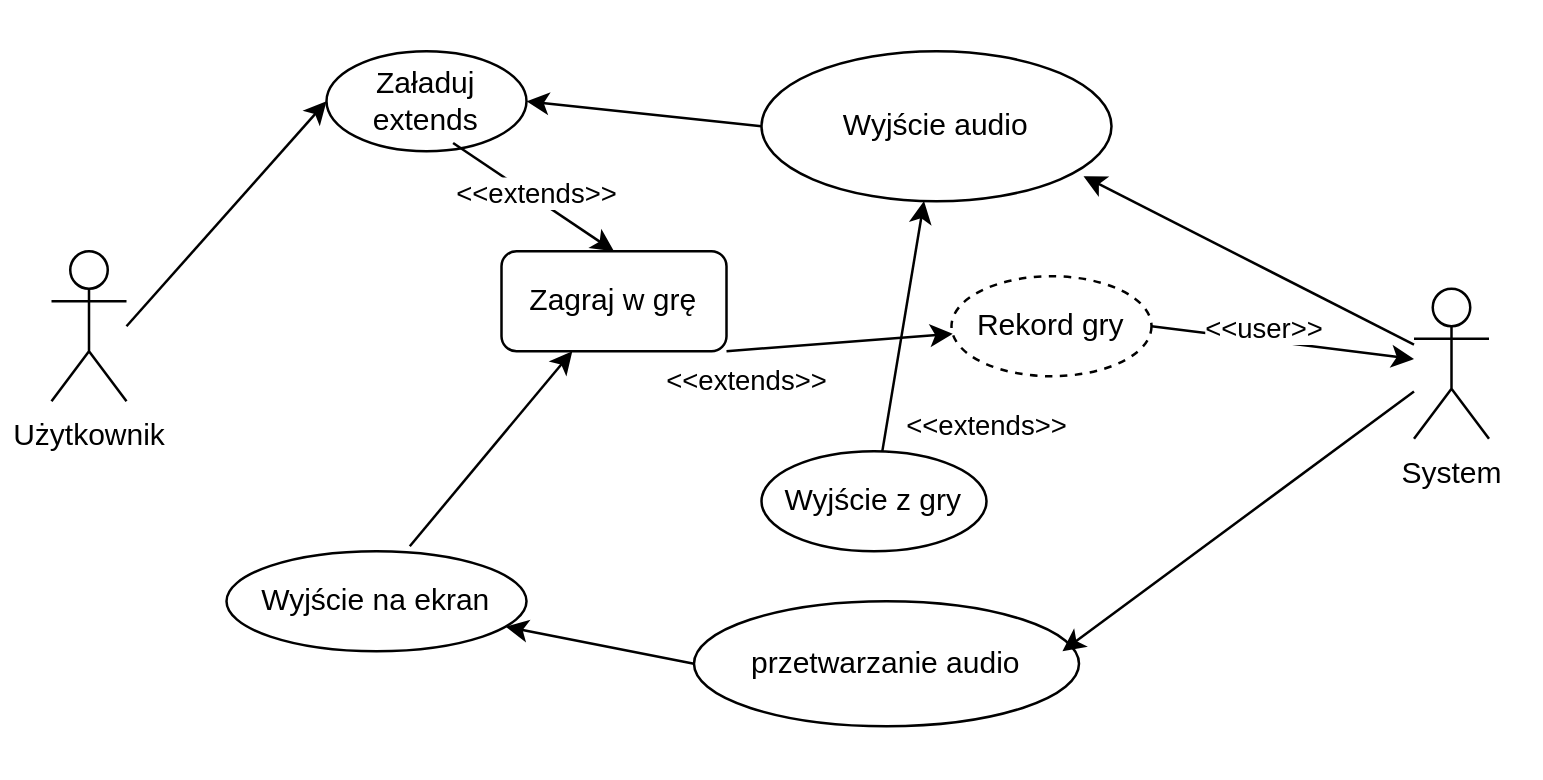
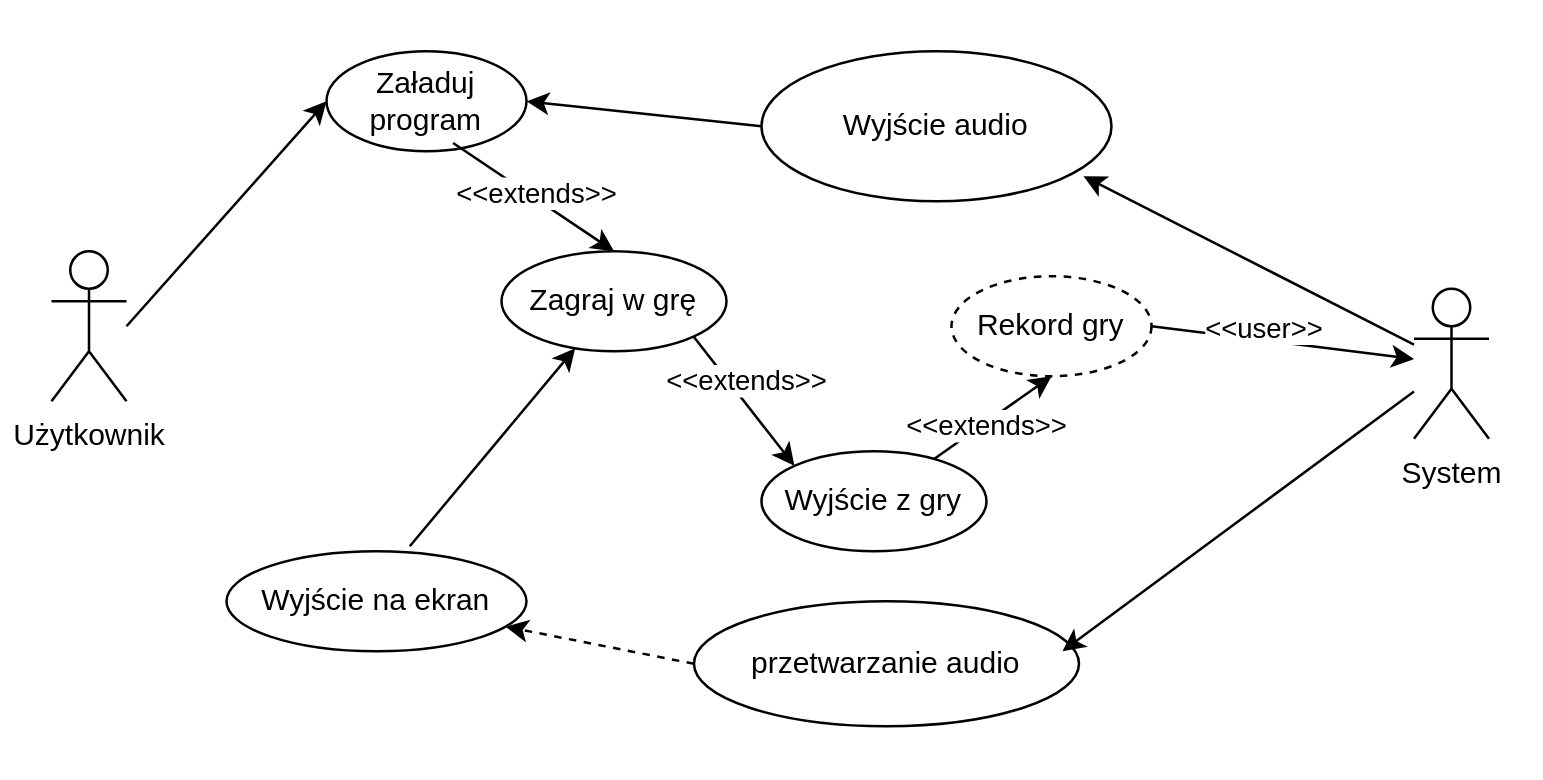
node "Załaduj extends": label "Załaduj extends" -> "Załaduj program"
edge "Wyjście z gry" -> "Wyjście audio": now "Wyjście z gry" -> "Rekord gry"
node "Zagraj w grę": shape rounded rectangle -> ellipse
edge "Zagraj w grę" -> "Rekord gry": now "Zagraj w grę" -> "Wyjście z gry"
edge "przetwarzanie audio" -> "Wyjście na ekran": style solid -> dashed
